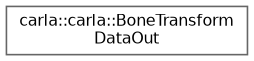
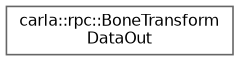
node "carla::carla::BoneTransform DataOut": label "carla::carla::BoneTransform DataOut" -> "carla::rpc::BoneTransform DataOut"
